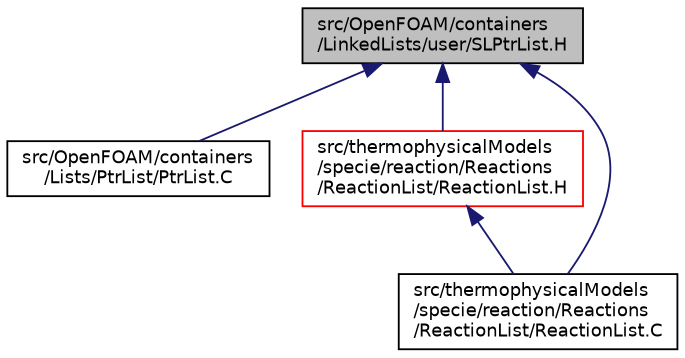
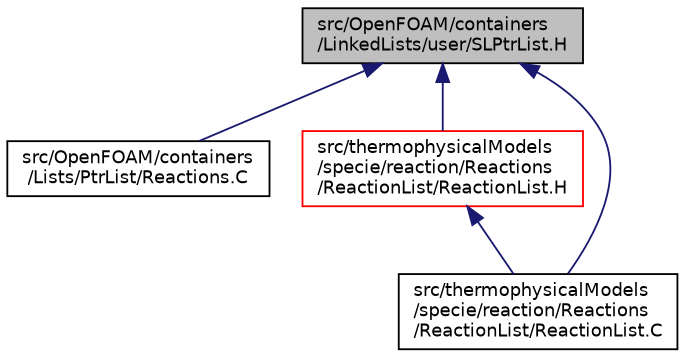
node "src/OpenFOAM/containers /Lists/PtrList/PtrList.C": label "src/OpenFOAM/containers /Lists/PtrList/PtrList.C" -> "src/OpenFOAM/containers /Lists/PtrList/Reactions.C"
